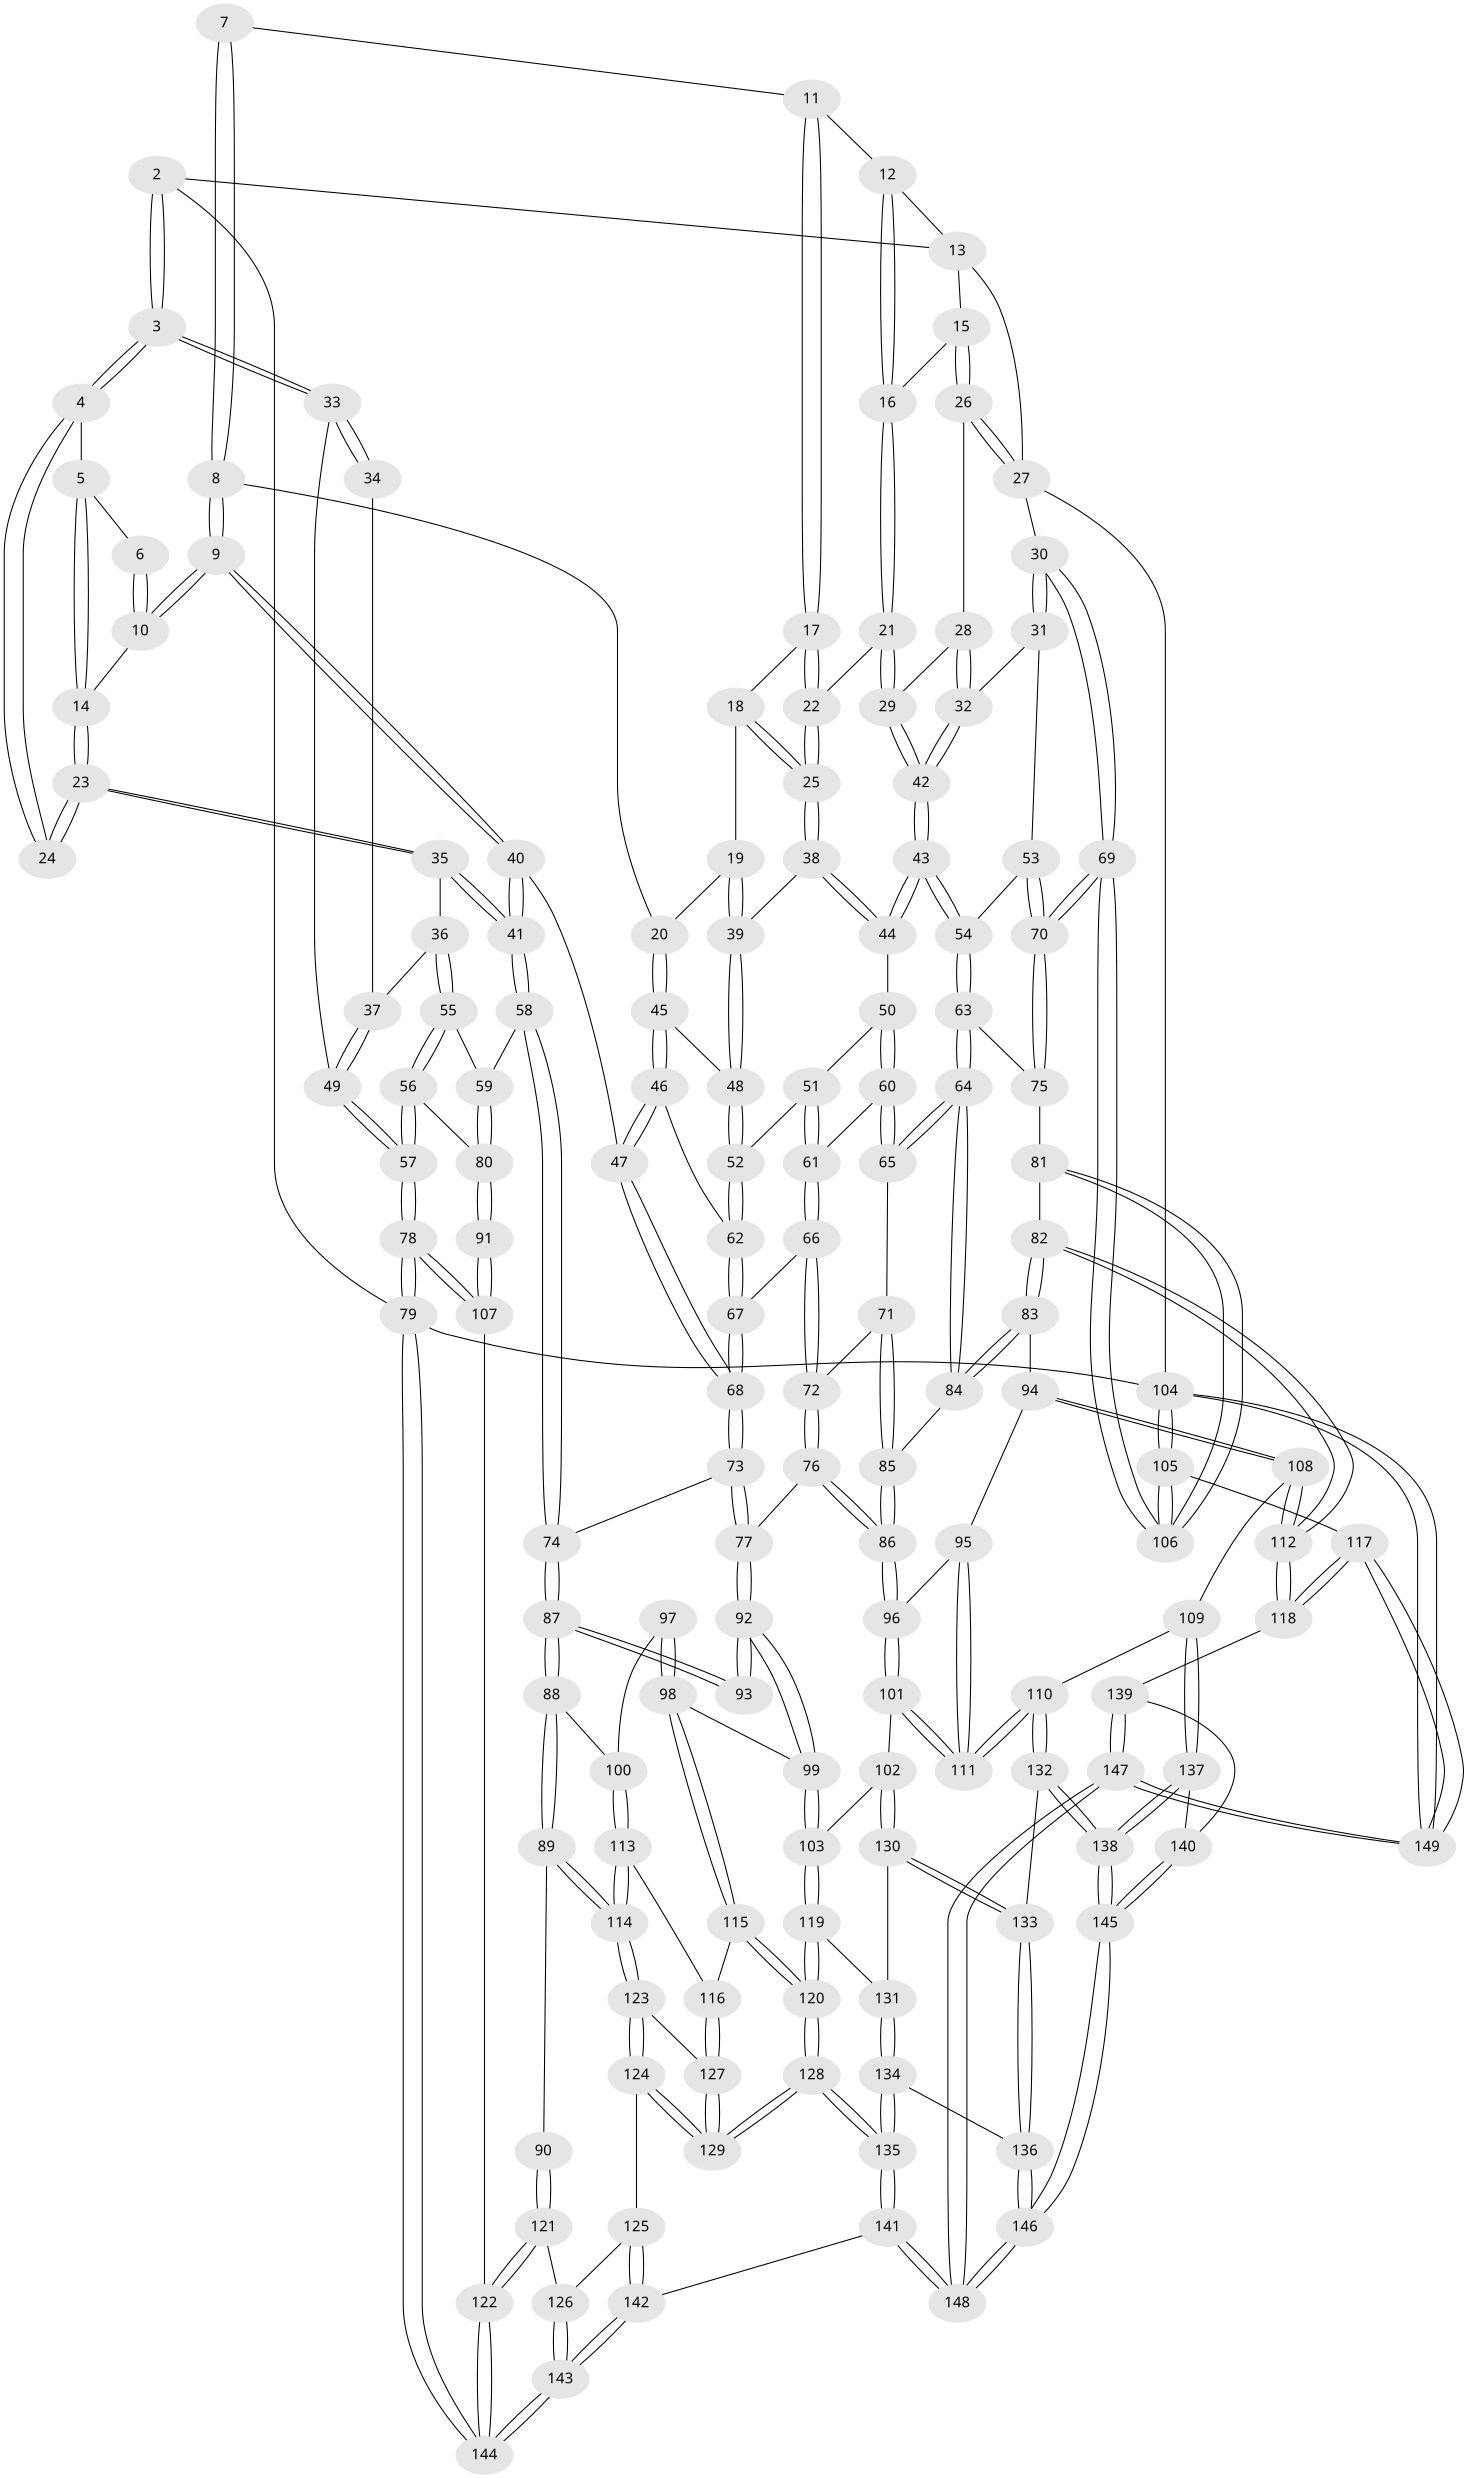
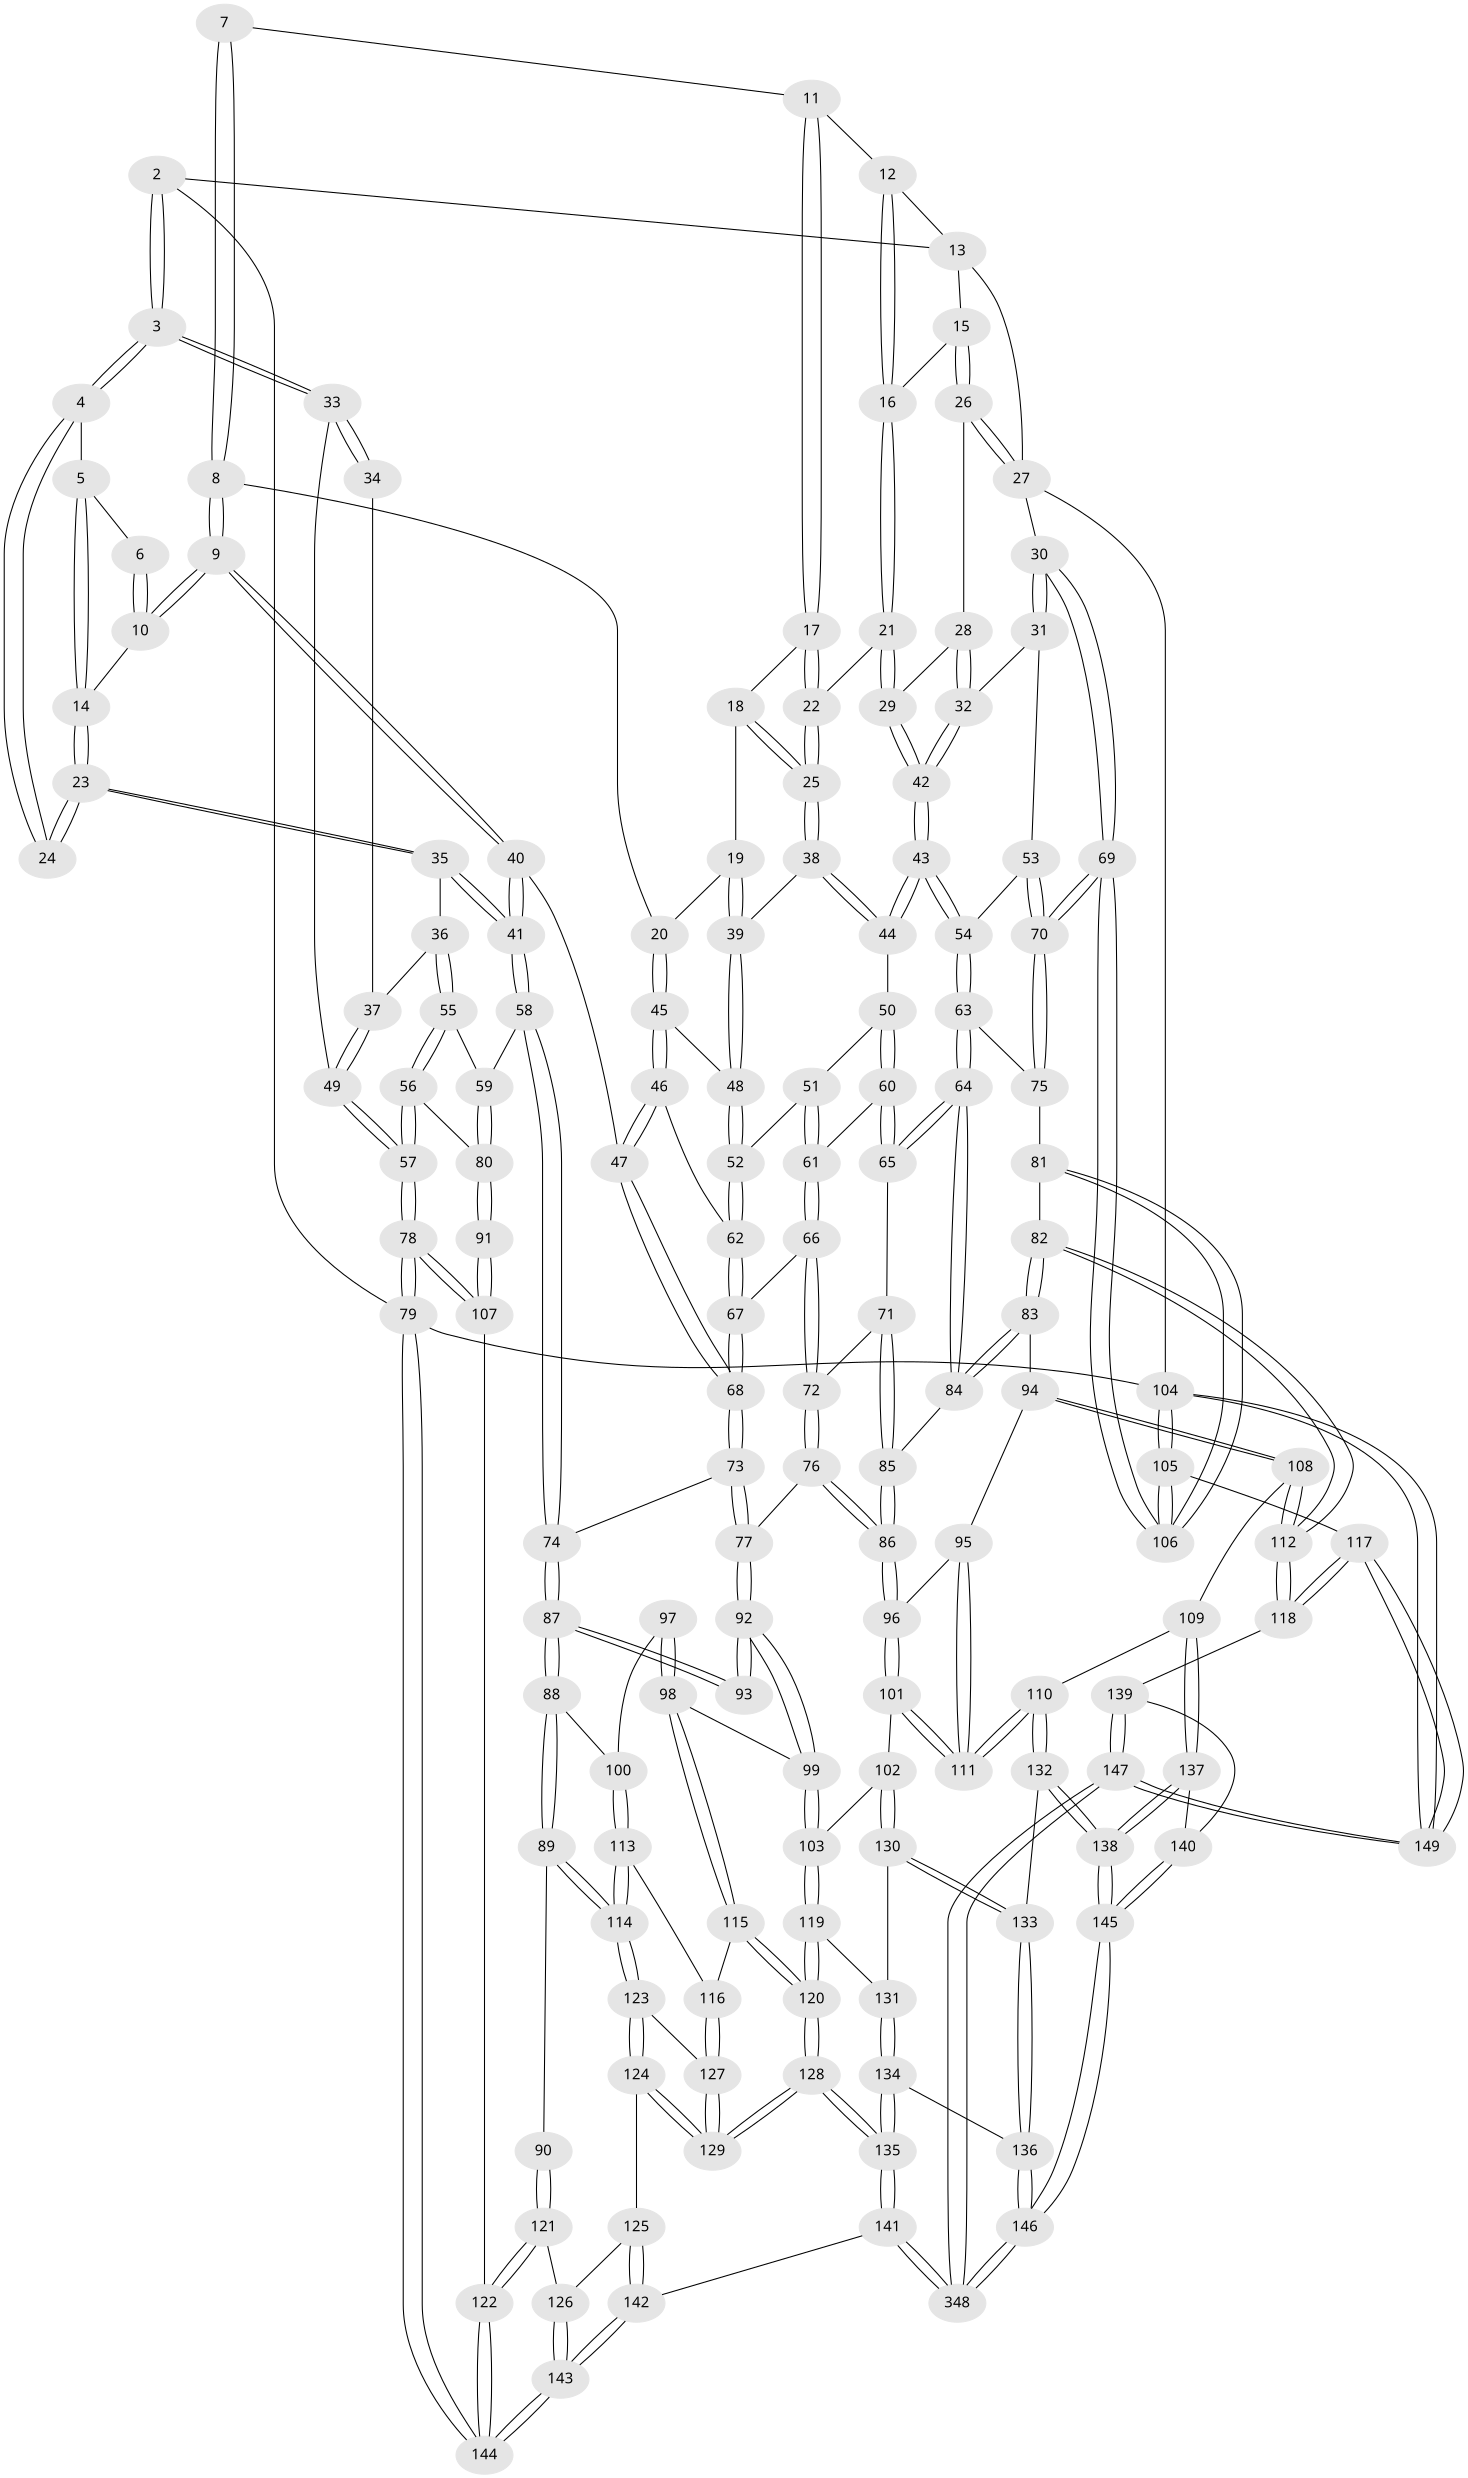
node "148": label "148" -> "348"
